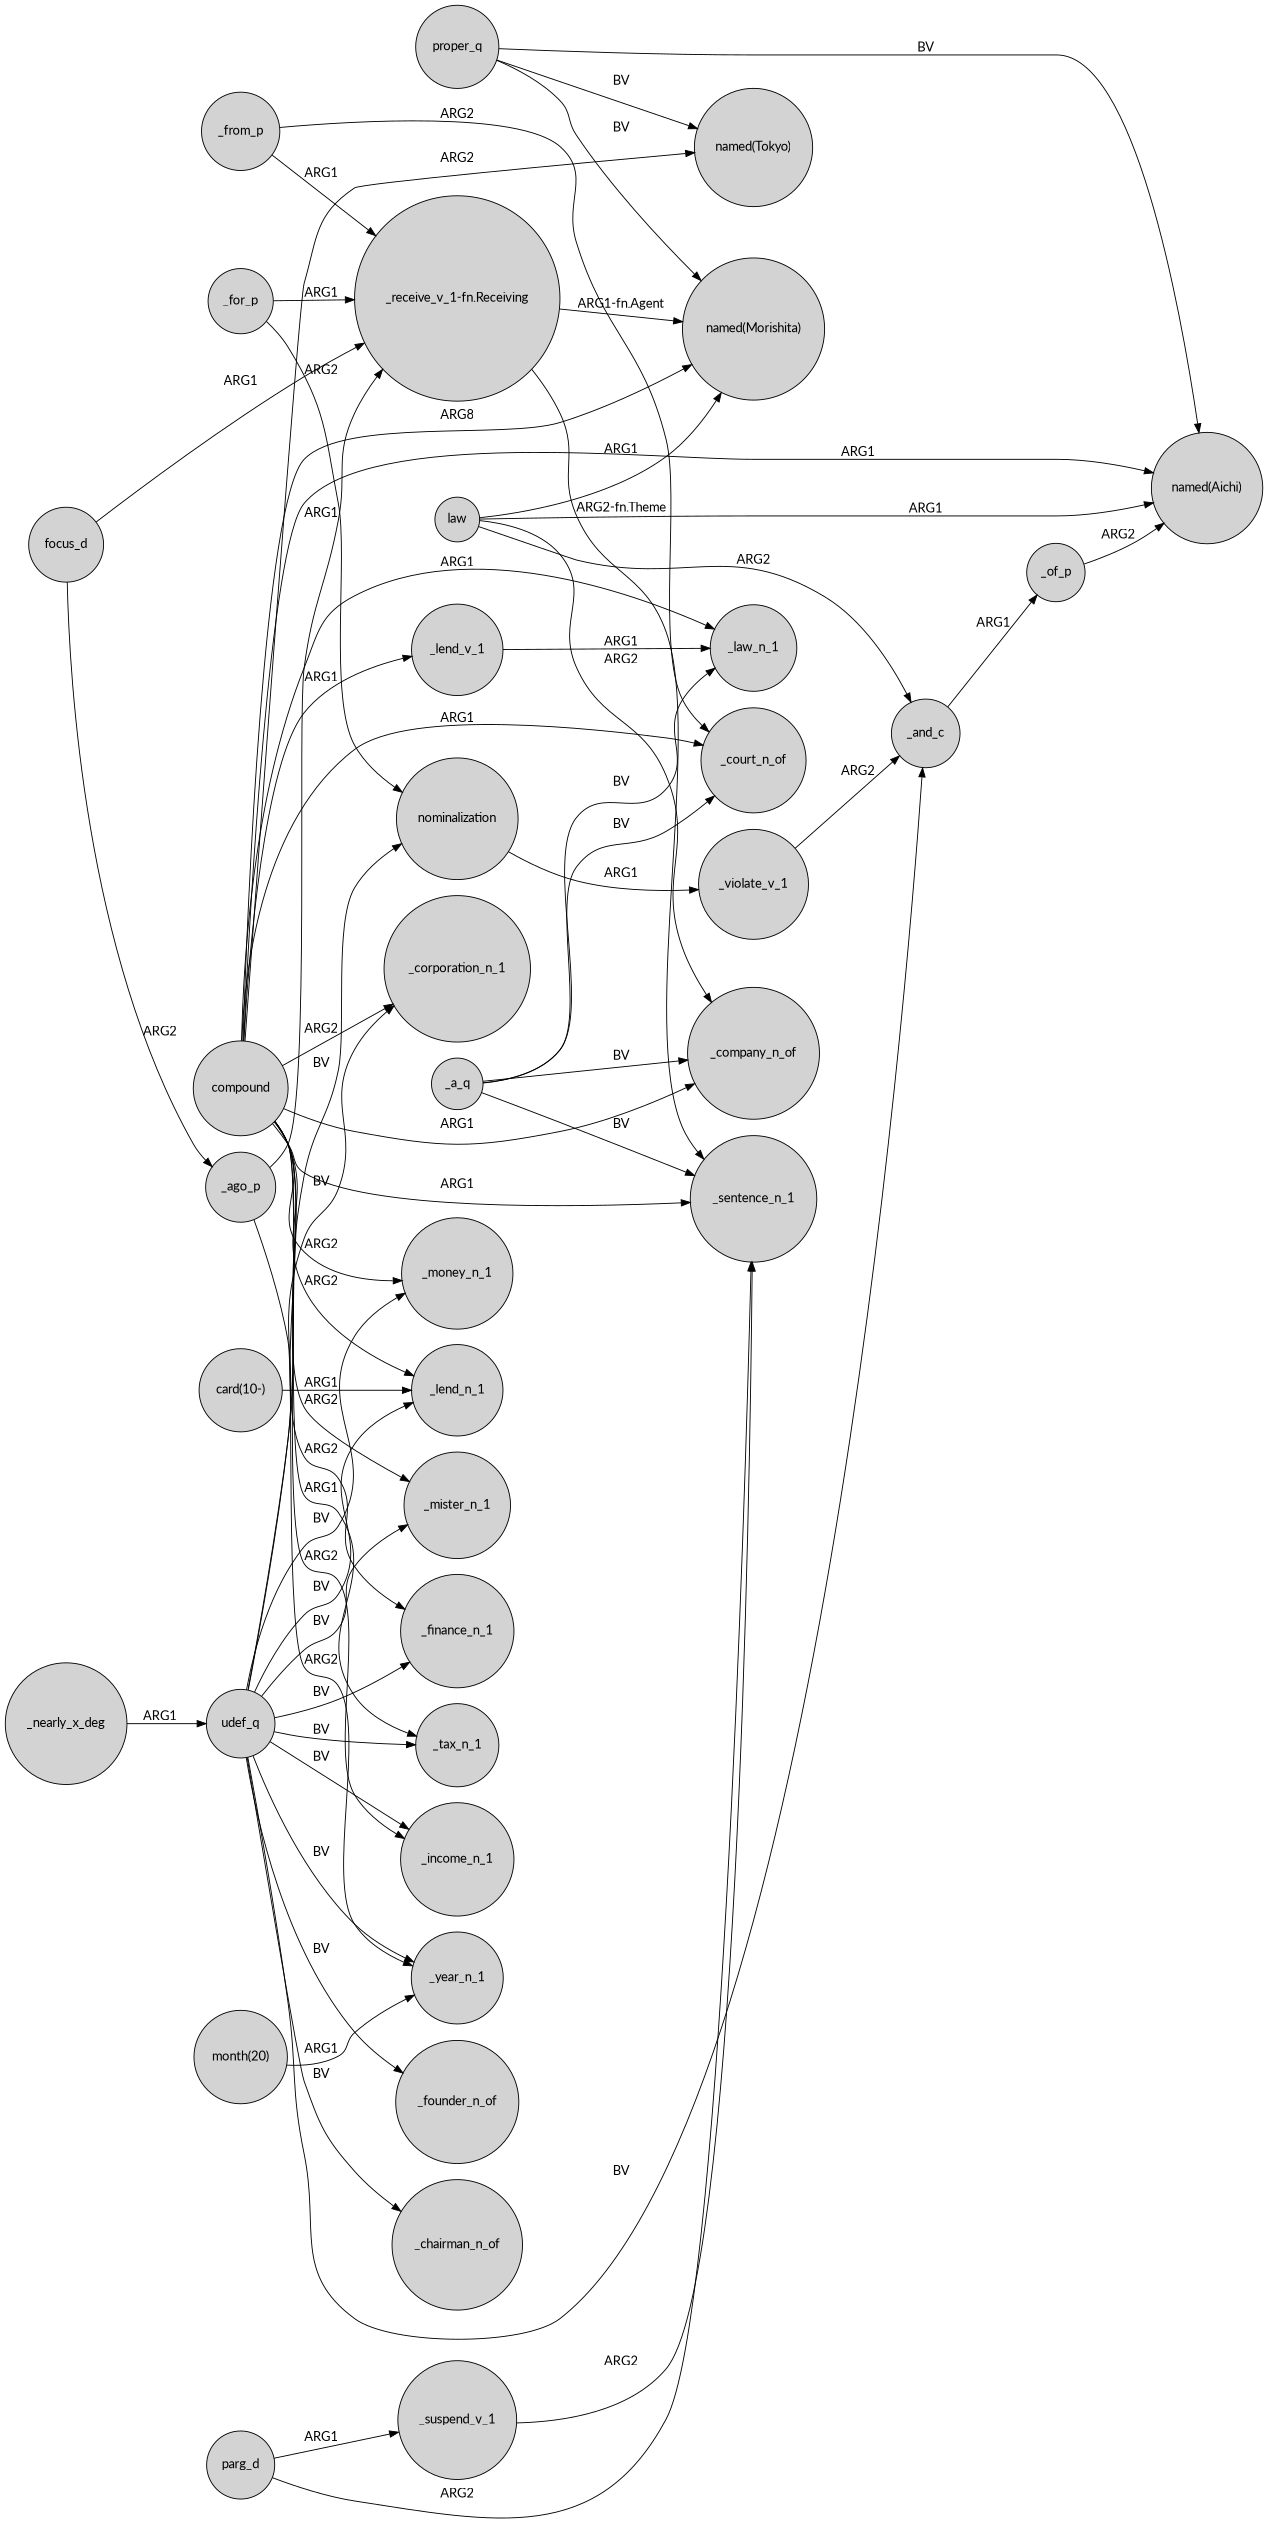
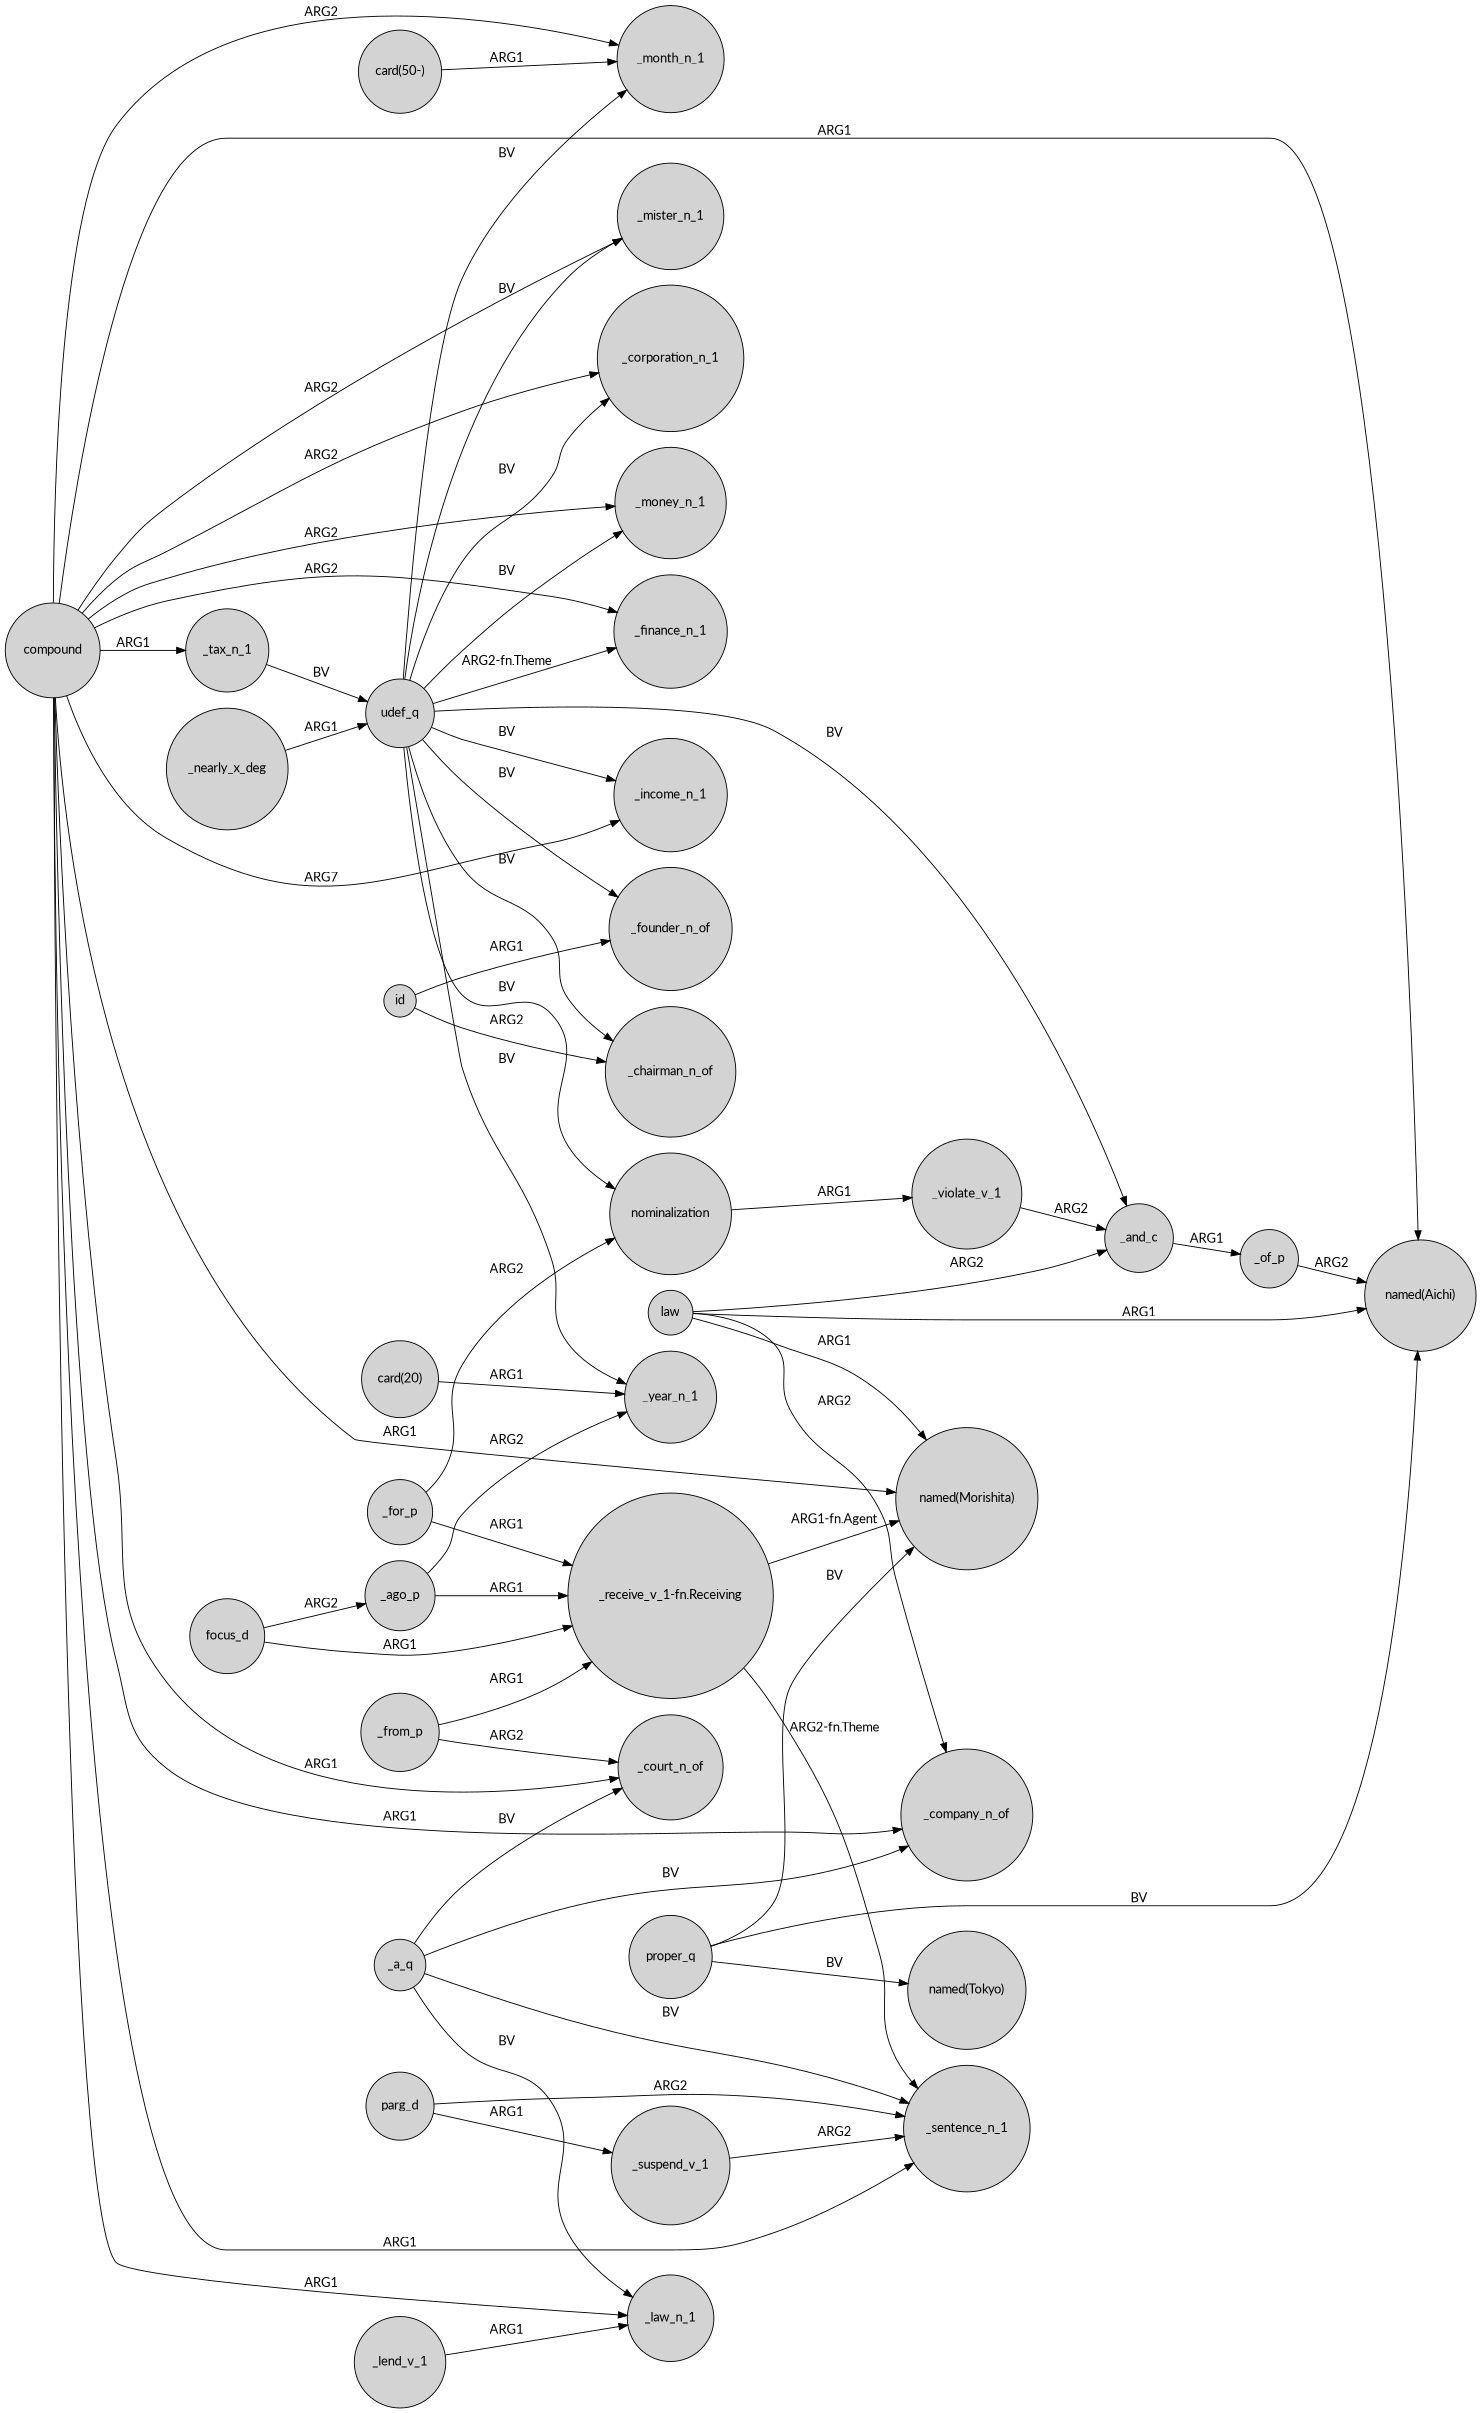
edge "compound" -> "named(Morishita)": label "ARG8" -> "ARG1"
edge "compound" -> "named(Tokyo)": removed, label "ARG2"
edge "compound" -> "_lend_v_1": removed, label "ARG1"
node "id": added
node "card(10-)": label "card(10-)" -> "card(50-)"
node "_lend_n_1": label "_lend_n_1" -> "_month_n_1"
edge "compound" -> "_income_n_1": label "ARG2" -> "ARG7"
edge "udef_q" -> "_finance_n_1": label "BV" -> "ARG2-fn.Theme"
edge "udef_q" -> "_tax_n_1": reversed
node "month(20)": label "month(20)" -> "card(20)"
